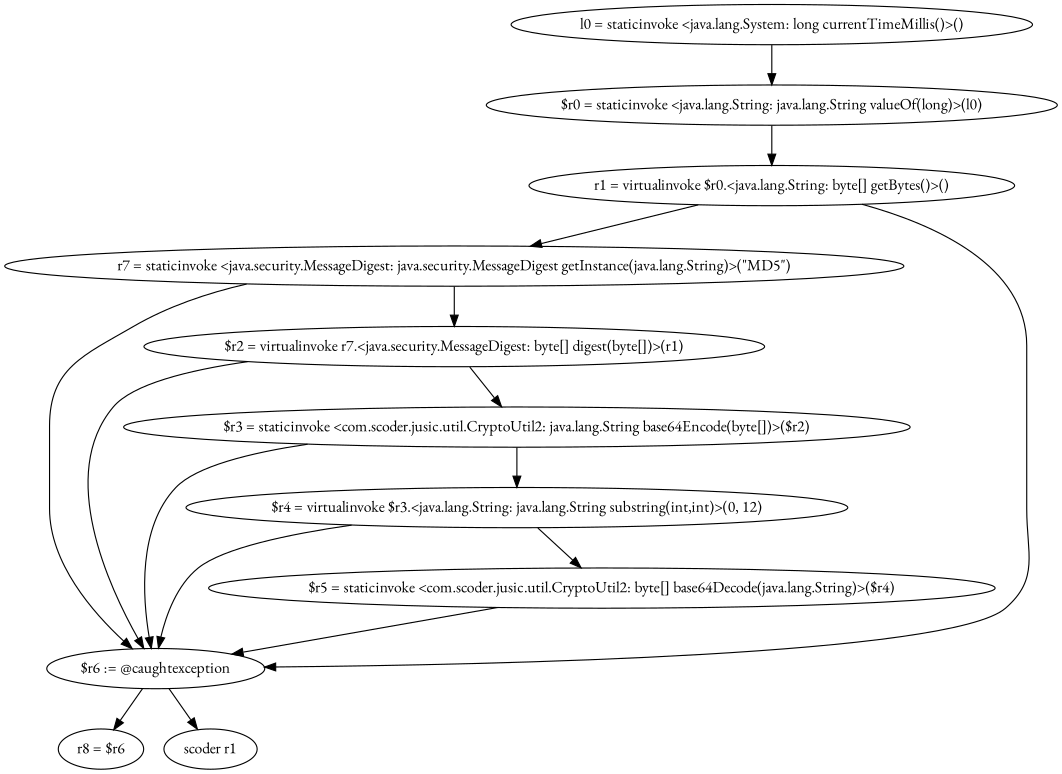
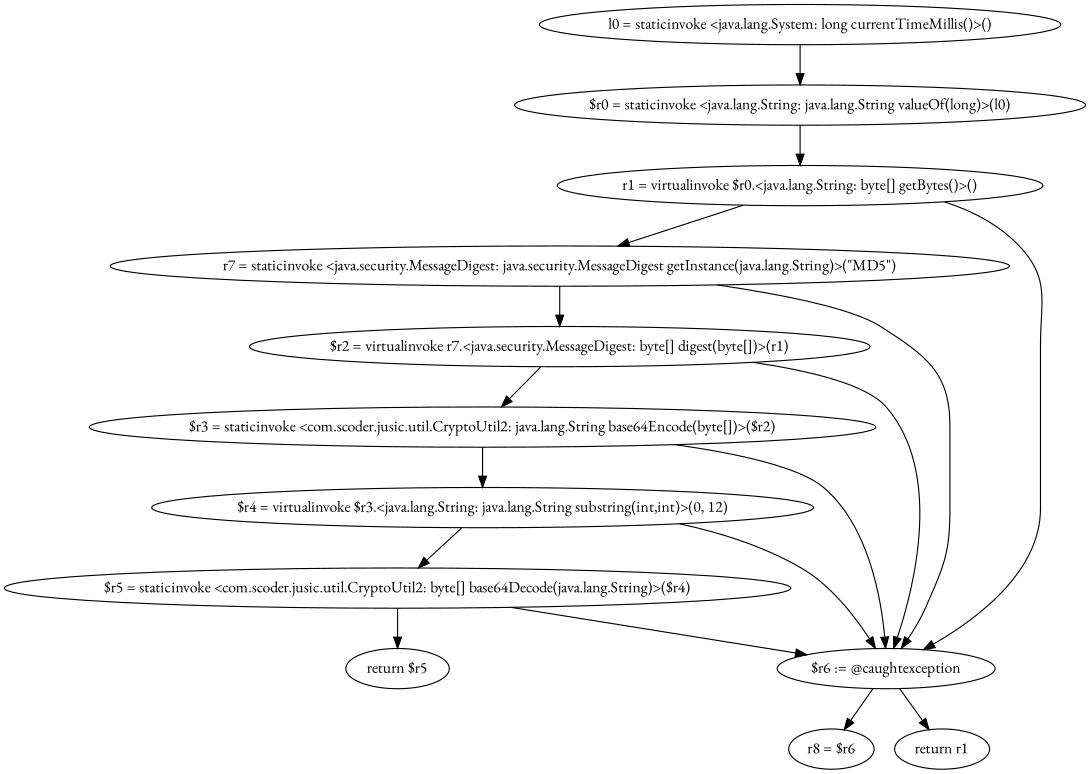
node "return $r5": added
node "scoder r1": label "scoder r1" -> "return r1"
